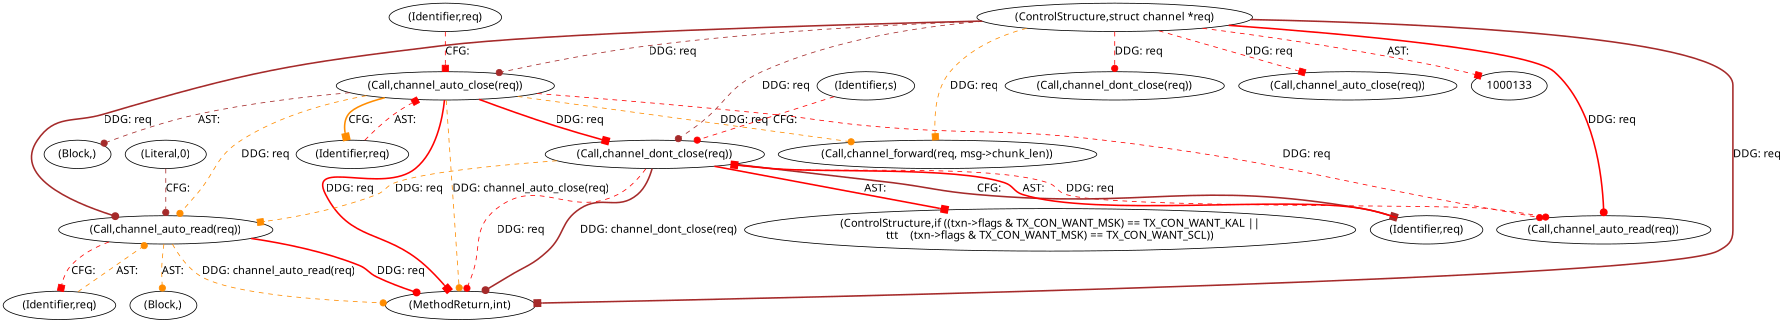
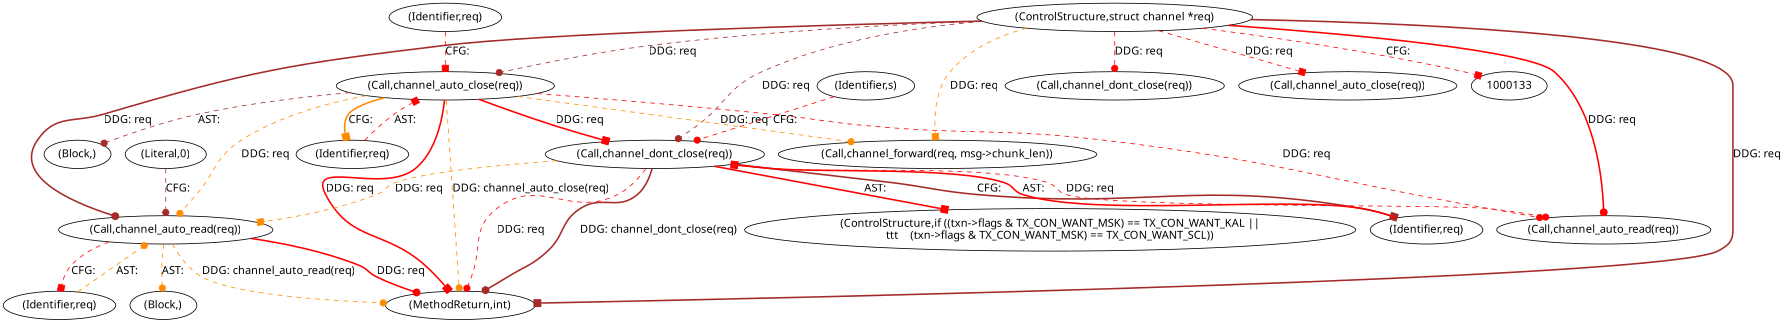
edge "(ControlStructure,struct channel *req)" -> "1000133": label "AST: " -> "CFG: "
